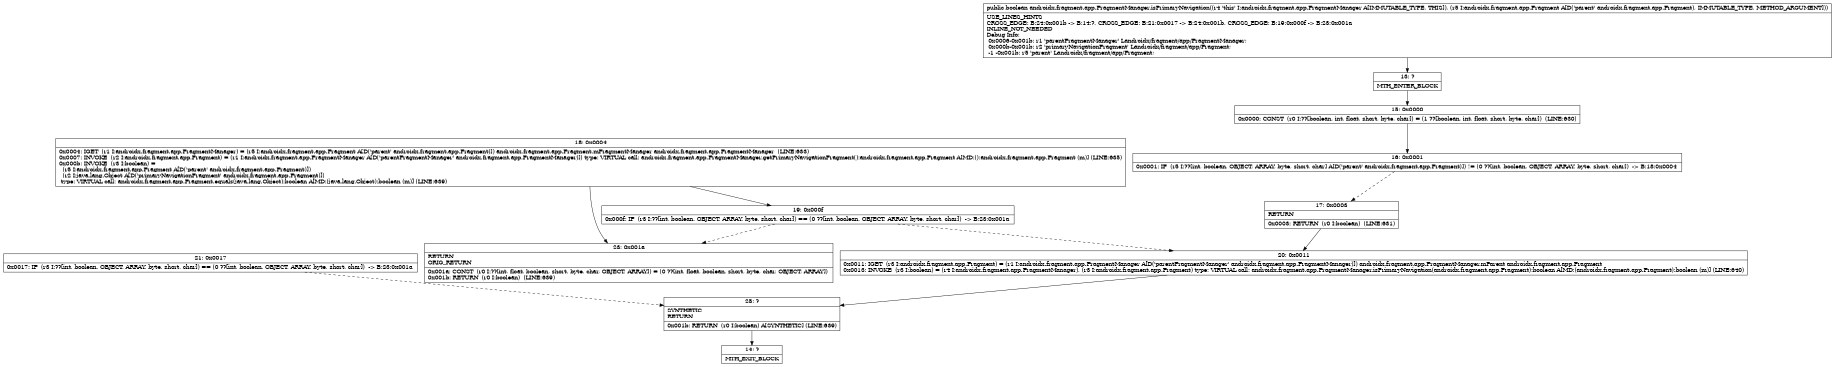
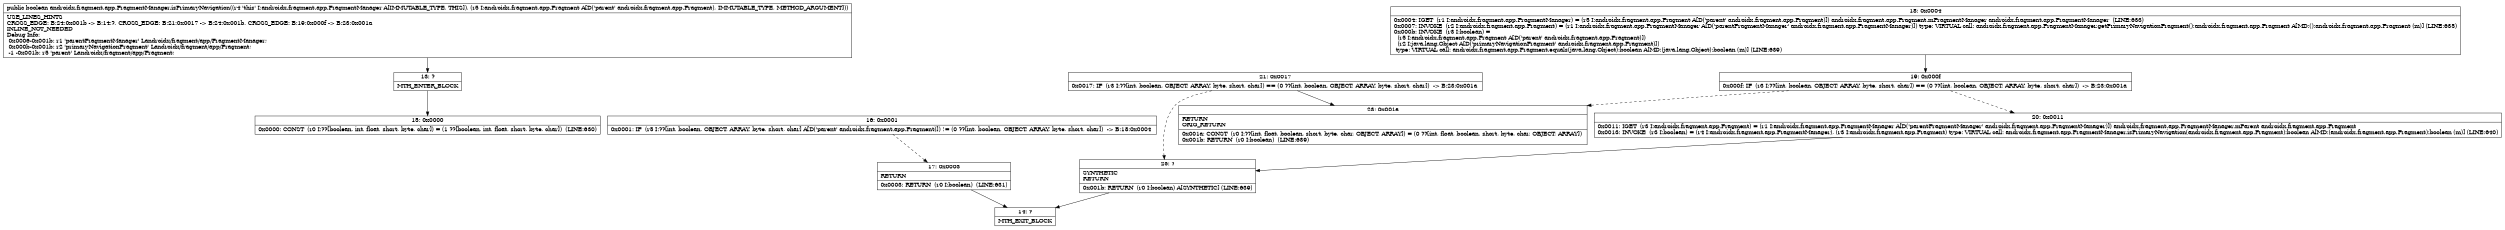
edge "15: 0x0000" -> "16: 0x0001": removed
edge "18: 0x0004" -> "23: 0x001a": now "21: 0x0017" -> "23: 0x001a"
edge "17: 0x0003" -> "20: 0x0011": now "17: 0x0003" -> "14: ?"
